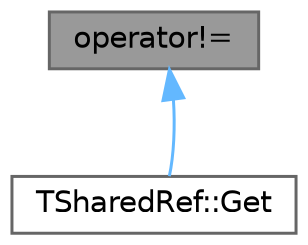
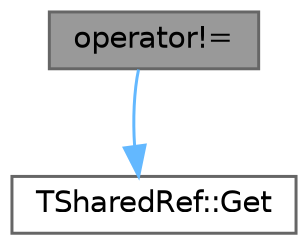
edge "TSharedRef::Get" -> "operator!=": reversed
